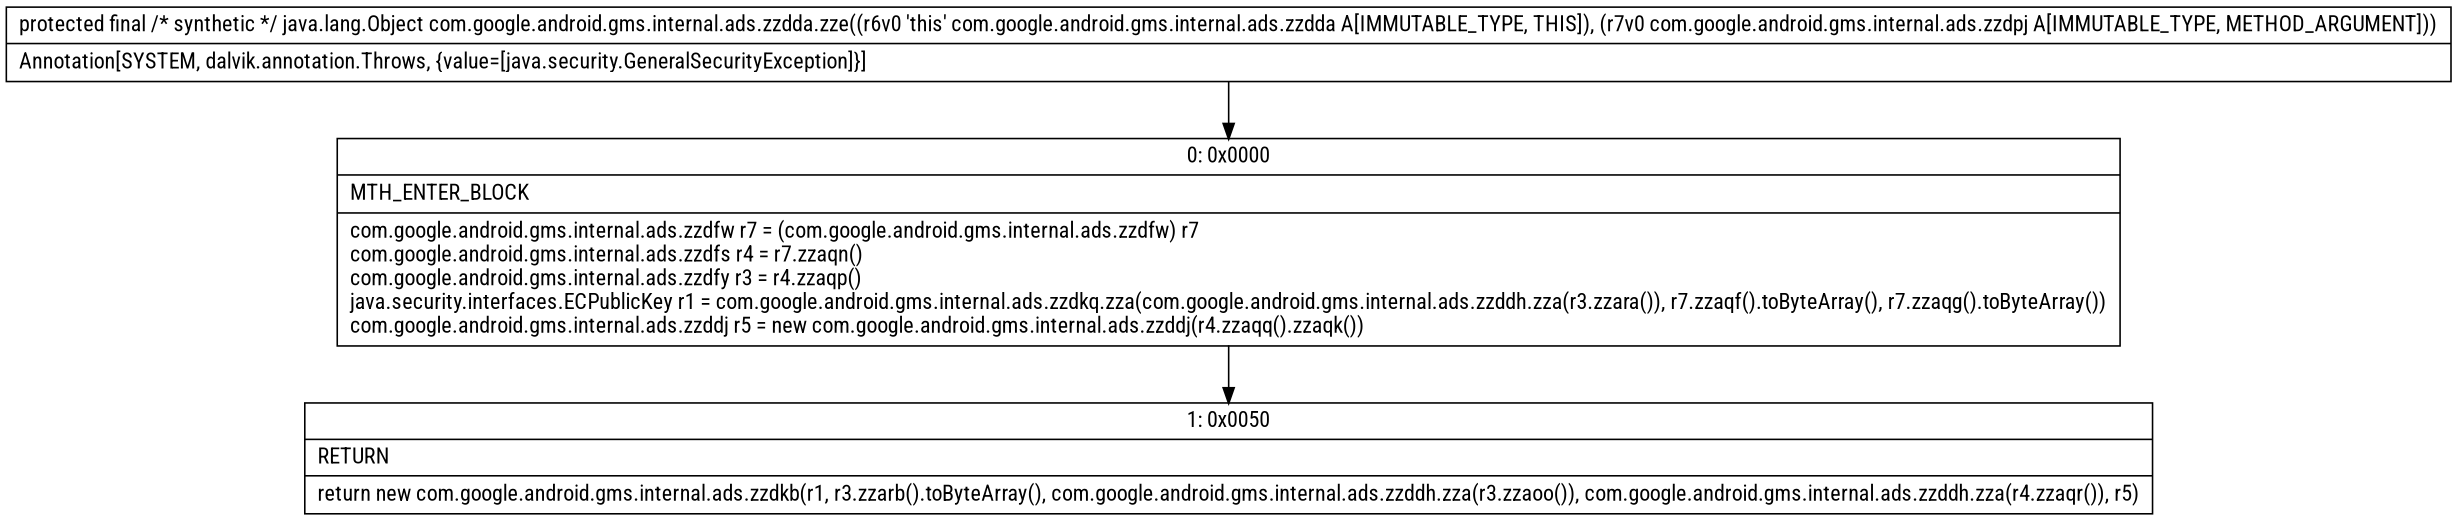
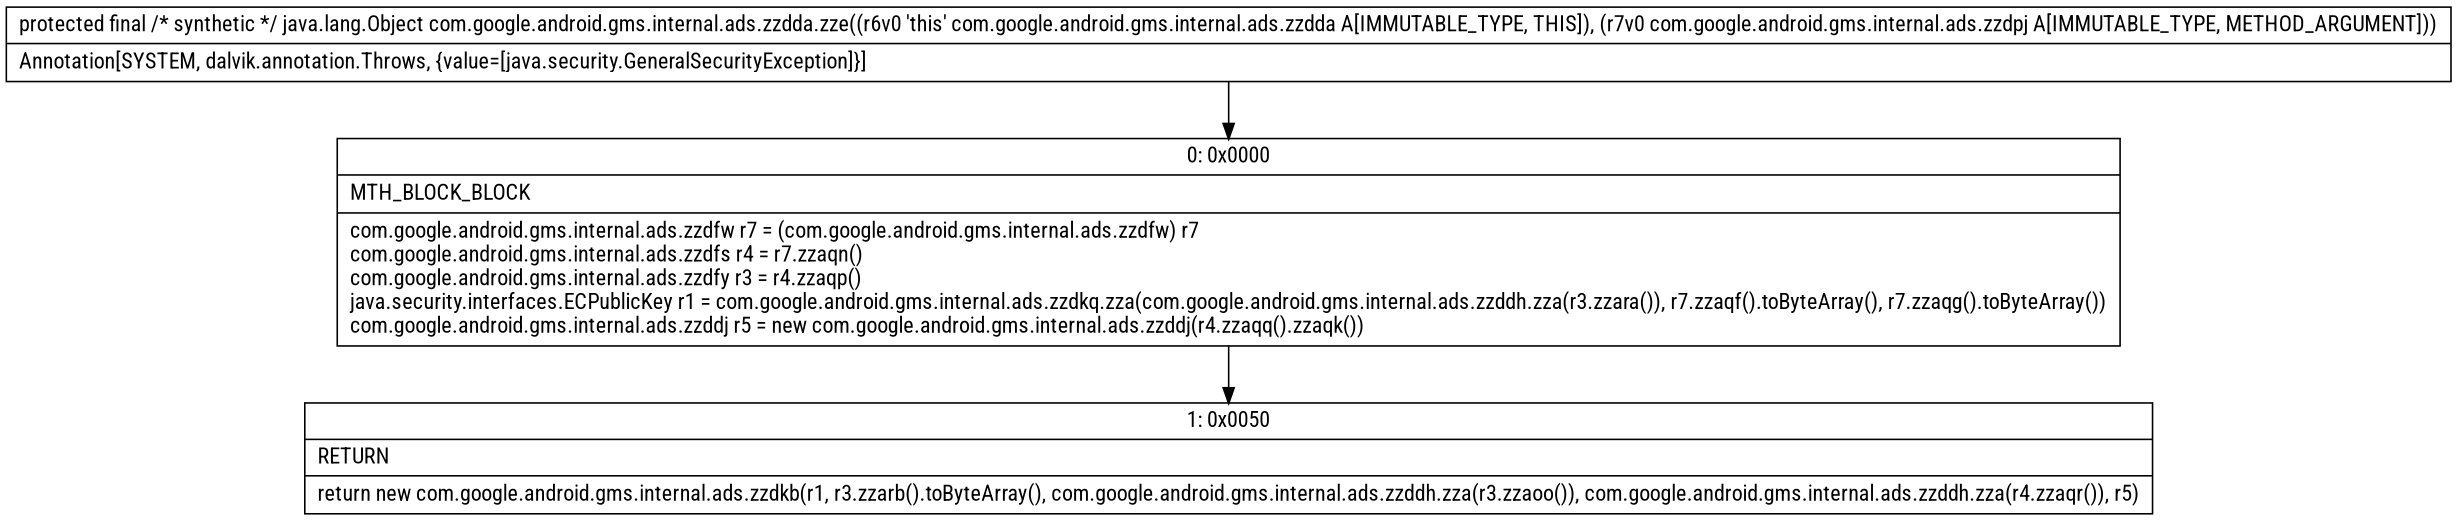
node "0: 0x0000": text "MTH_ENTER_BLOCK" -> "MTH_BLOCK_BLOCK"
